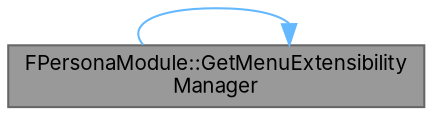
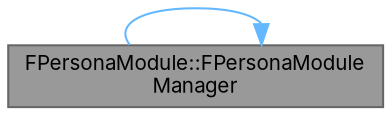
node "FPersonaModule::GetMenuExtensibility Manager": label "FPersonaModule::GetMenuExtensibility Manager" -> "FPersonaModule::FPersonaModule Manager"
